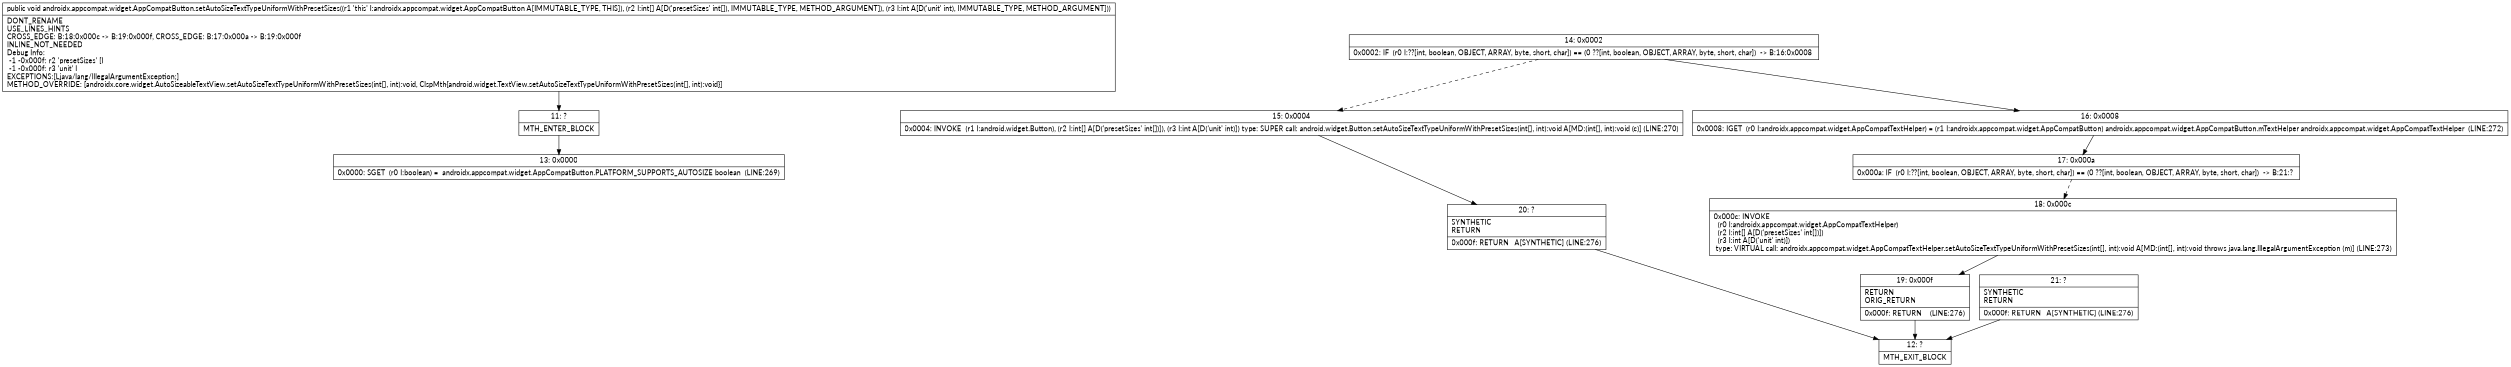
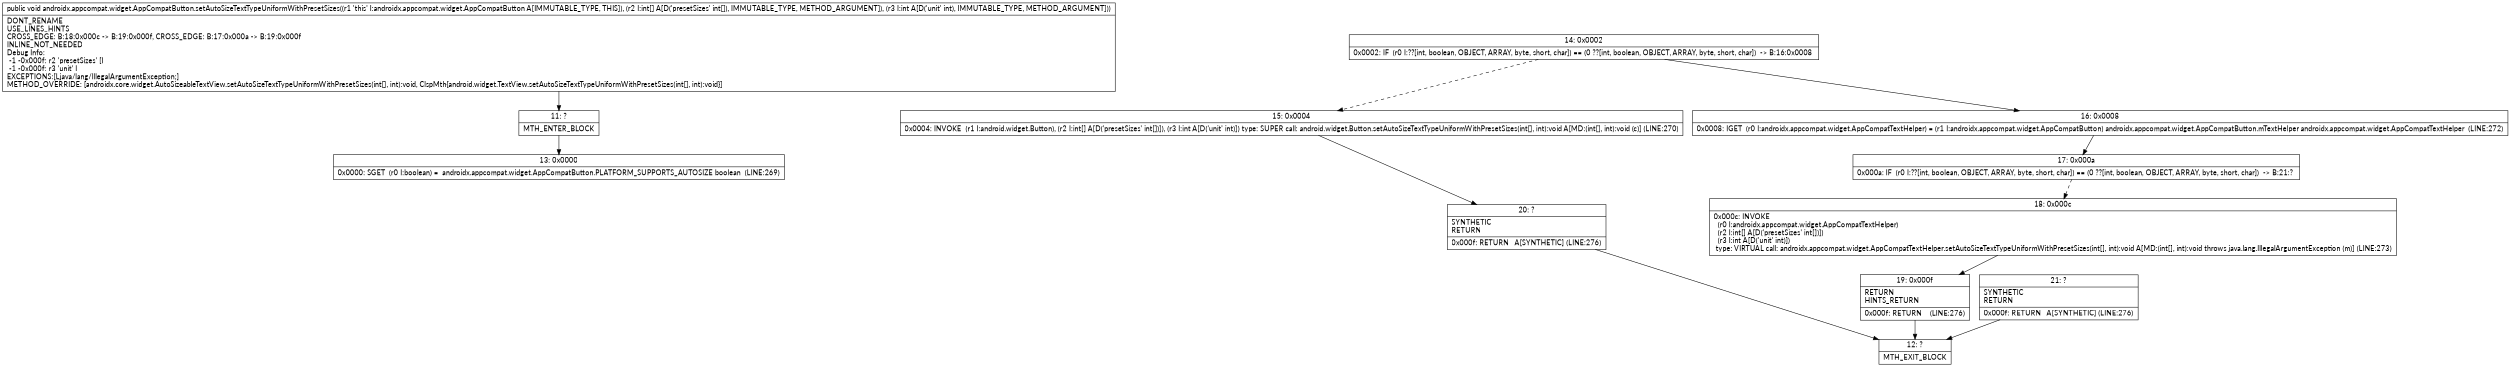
node "19: 0x000f": text "ORIG_RETURN" -> "HINTS_RETURN"
